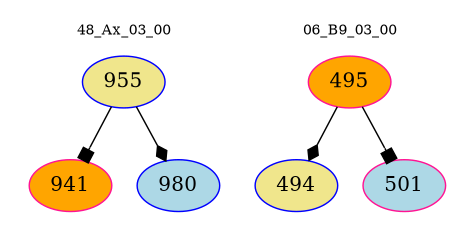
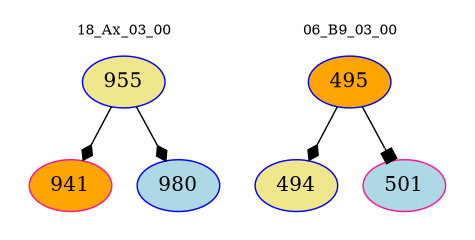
cluster "48_Ax_03_00": label "48_Ax_03_00" -> "18_Ax_03_00"
node "495": color deeppink -> blue
edge "955" -> "941": arrowhead box -> diamond
